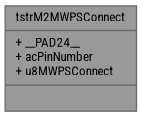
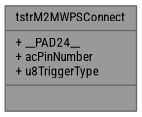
node "tstrM2MWPSConnect": text "+ u8MWPSConnect" -> "+ u8TriggerType"
